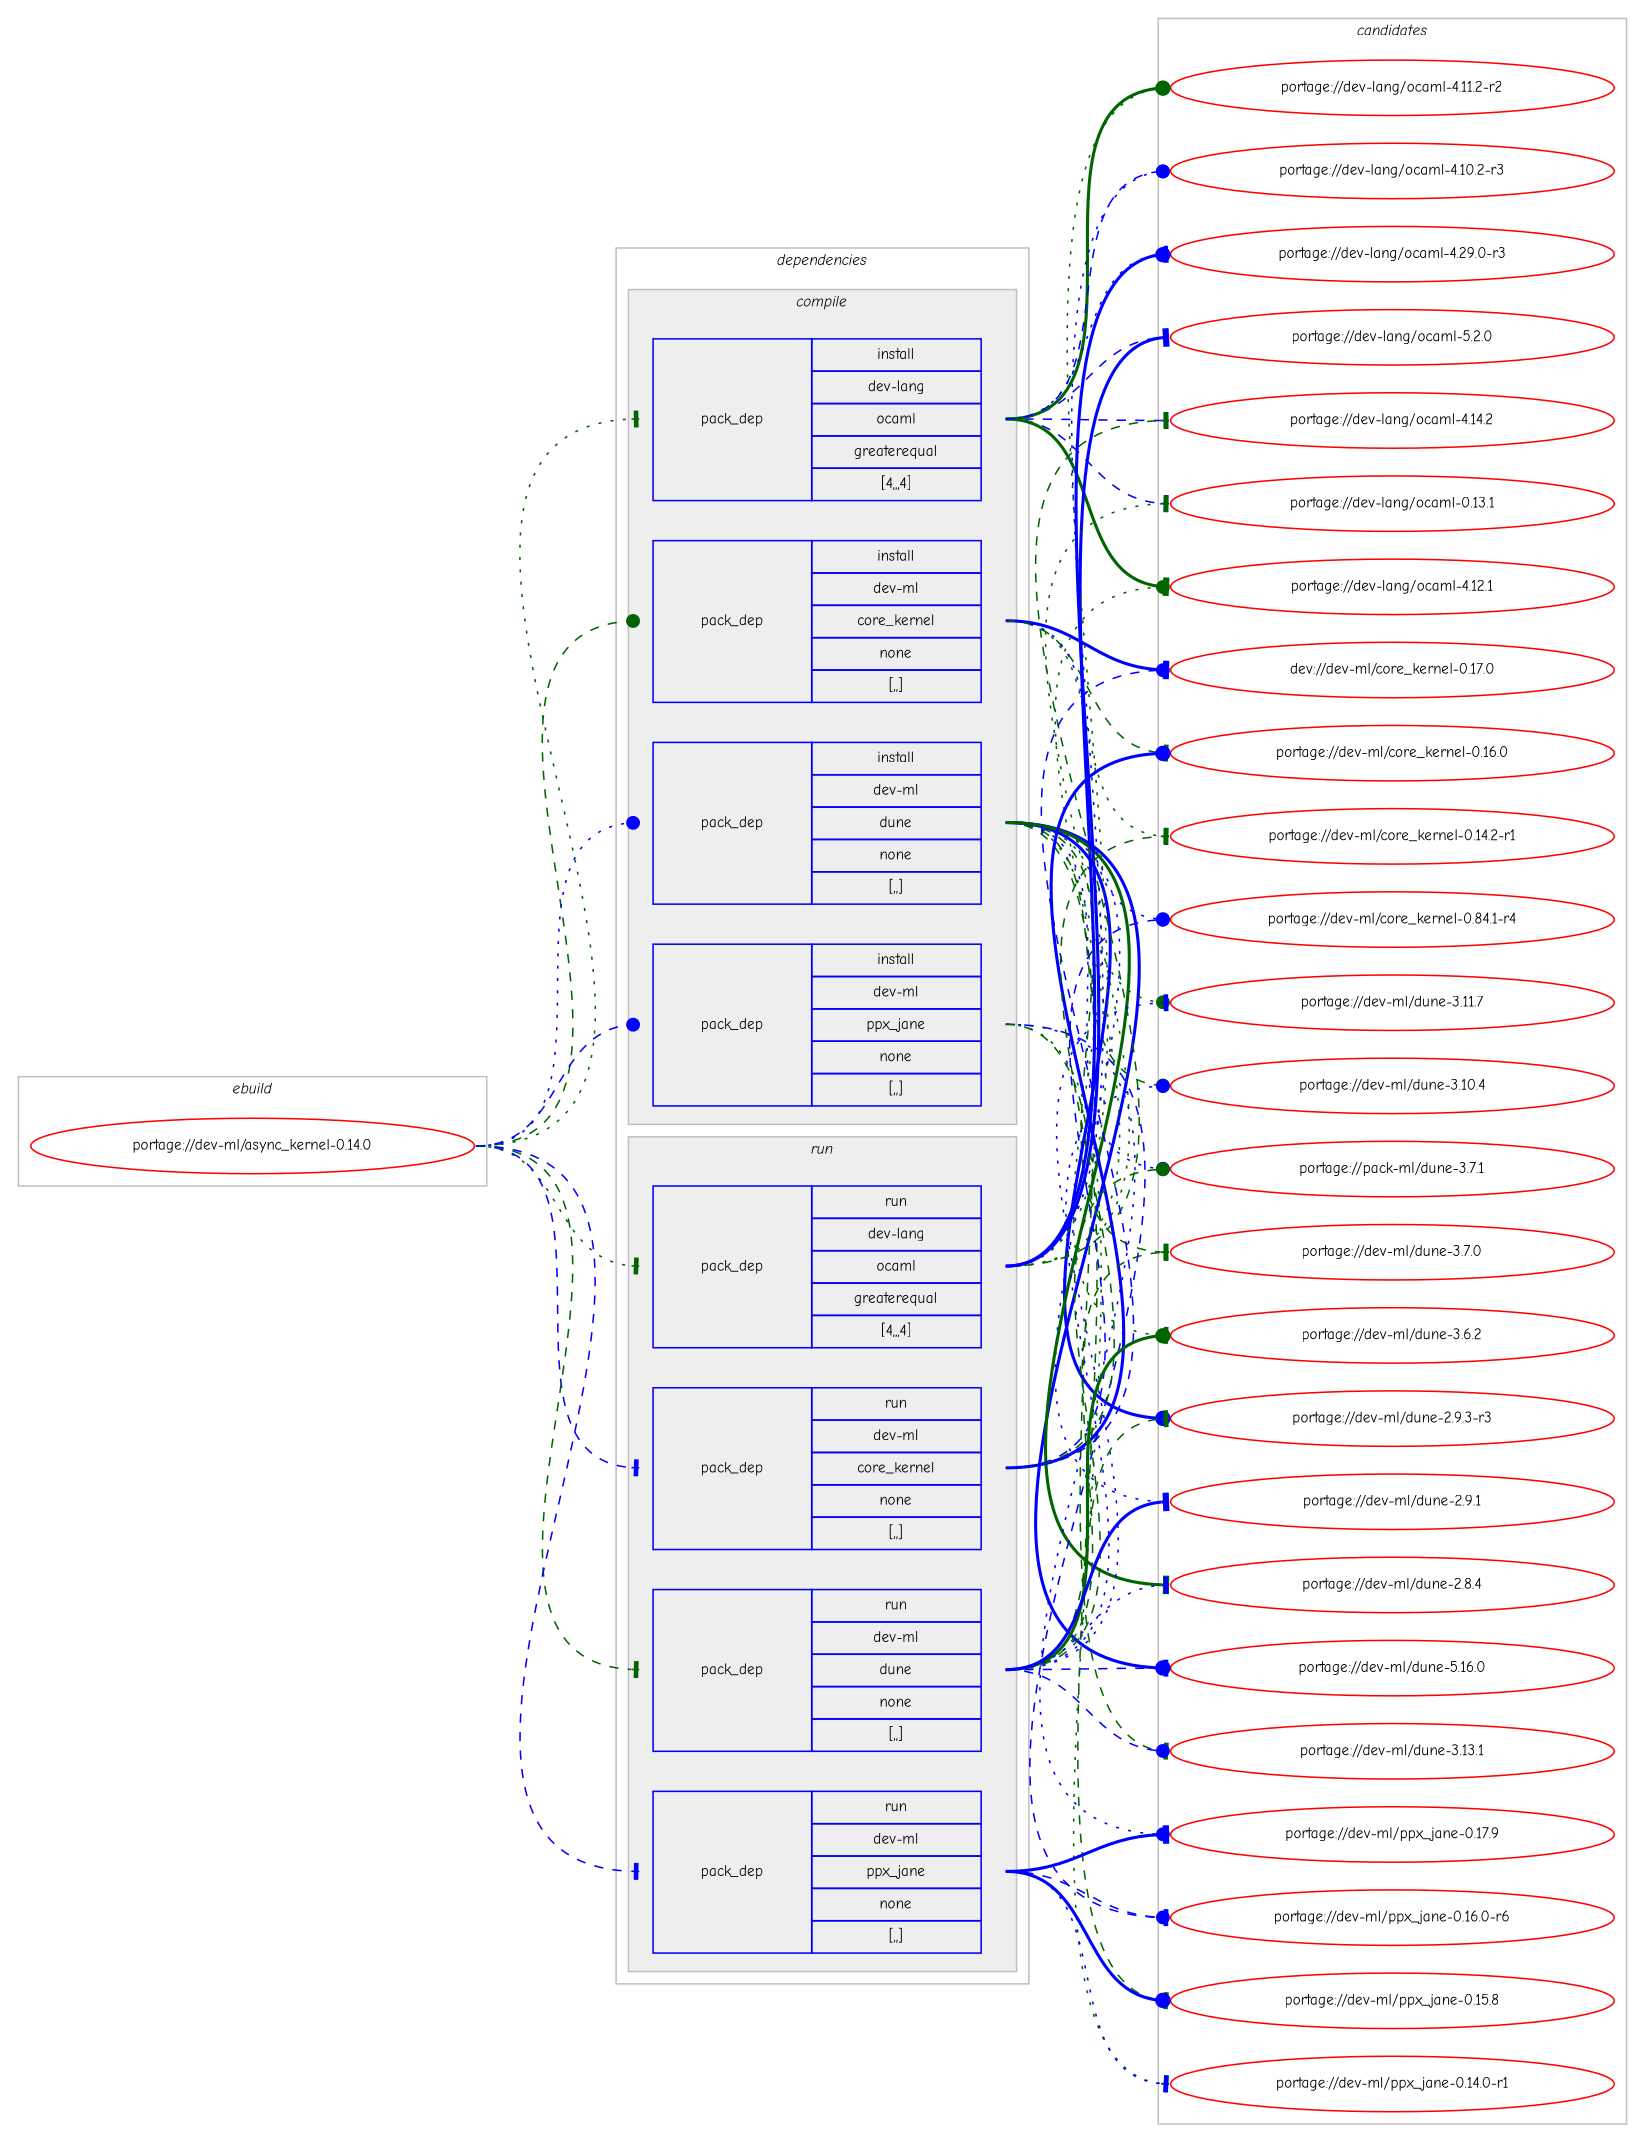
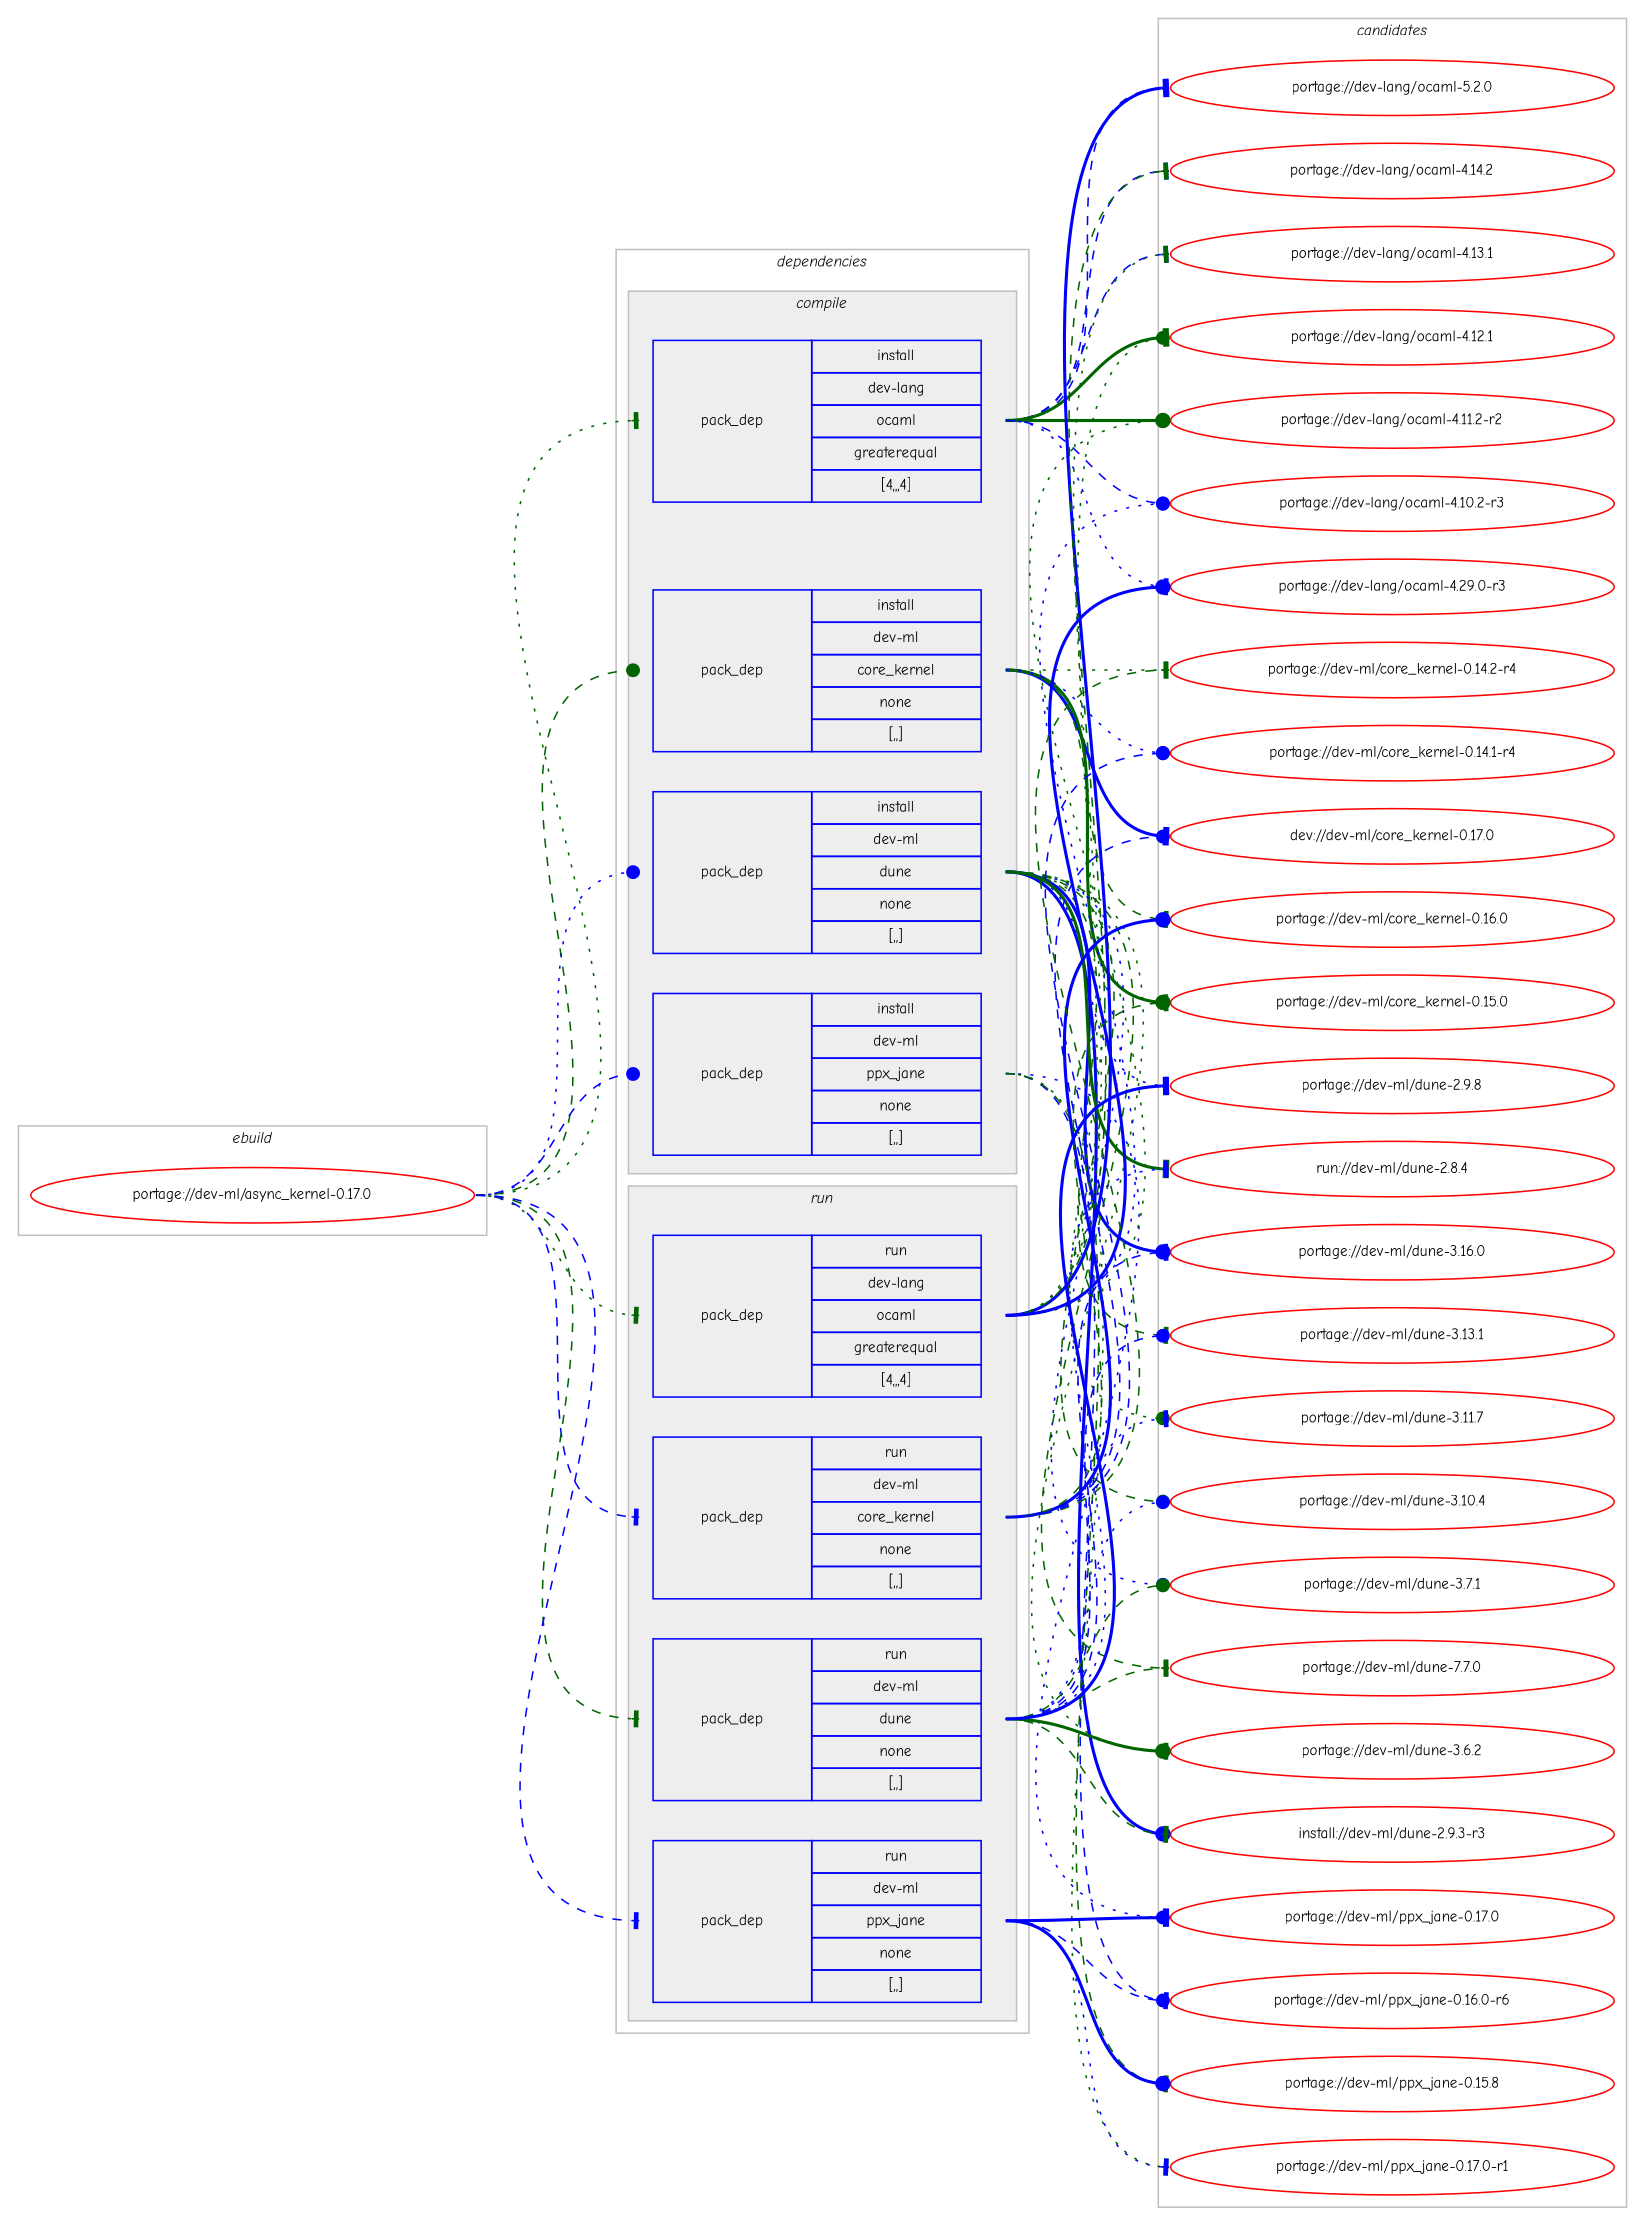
node "portage://dev-lang/ocaml-0.13.1": label "portage://dev-lang/ocaml-0.13.1" -> "portage://dev-lang/ocaml-4.13.1"
node "portage://dev-ml/core_kernel-0.14.2-r1": label "portage://dev-ml/core_kernel-0.14.2-r1" -> "portage://dev-ml/core_kernel-0.14.2-r4"
node "portage://dev-ml/core_kernel-0.84.1-r4": label "portage://dev-ml/core_kernel-0.84.1-r4" -> "portage://dev-ml/core_kernel-0.14.1-r4"
node "portage://dev-ml/core_kernel-0.15.0": added
node "portage://dev-ml/async_kernel-0.14.0": label "portage://dev-ml/async_kernel-0.14.0" -> "portage://dev-ml/async_kernel-0.17.0"
node "portage://pack-ml/dune-3.7.1": label "portage://pack-ml/dune-3.7.1" -> "portage://dev-ml/dune-3.7.1"
node "portage://dev-ml/dune-3.7.0": label "portage://dev-ml/dune-3.7.0" -> "portage://dev-ml/dune-7.7.0"
node "portage://dev-ml/dune-2.9.3-r3": label "portage://dev-ml/dune-2.9.3-r3" -> "install://dev-ml/dune-2.9.3-r3"
node "portage://dev-ml/dune-2.9.1": label "portage://dev-ml/dune-2.9.1" -> "portage://dev-ml/dune-2.9.8"
node "portage://dev-ml/dune-2.8.4": label "portage://dev-ml/dune-2.8.4" -> "run://dev-ml/dune-2.8.4"
node "portage://dev-ml/dune-5.16.0": label "portage://dev-ml/dune-5.16.0" -> "portage://dev-ml/dune-3.16.0"
node "portage://dev-ml/ppx_jane-0.17.9": label "portage://dev-ml/ppx_jane-0.17.9" -> "portage://dev-ml/ppx_jane-0.17.0"
node "portage://dev-ml/ppx_jane-0.14.0-r1": label "portage://dev-ml/ppx_jane-0.14.0-r1" -> "portage://dev-ml/ppx_jane-0.17.0-r1"
